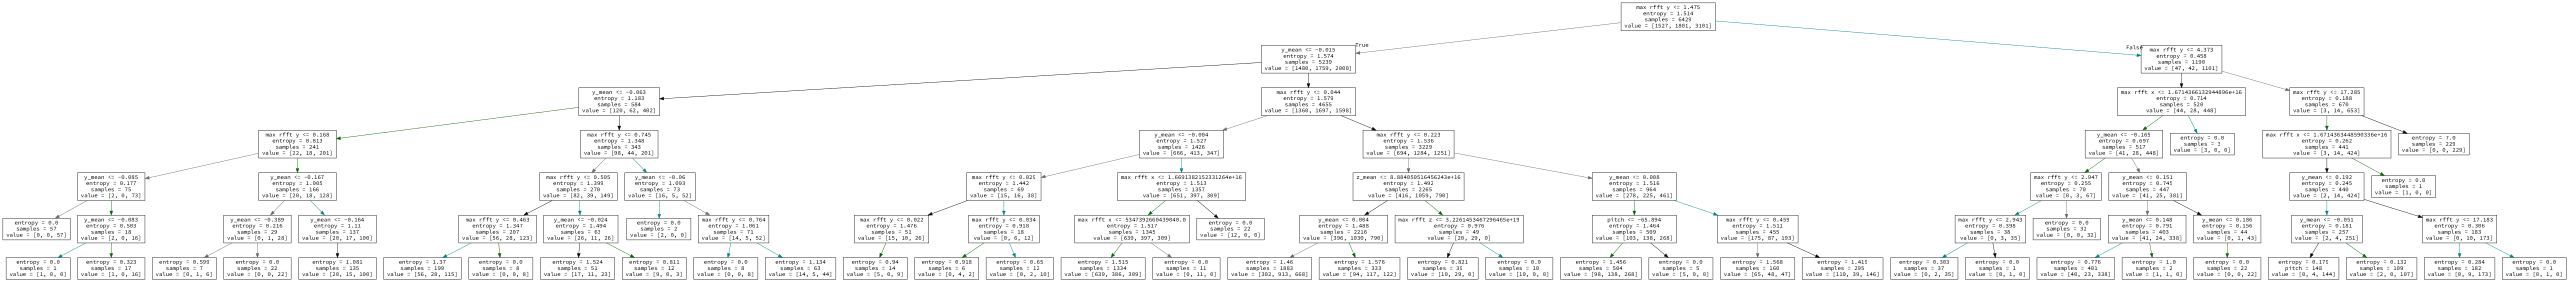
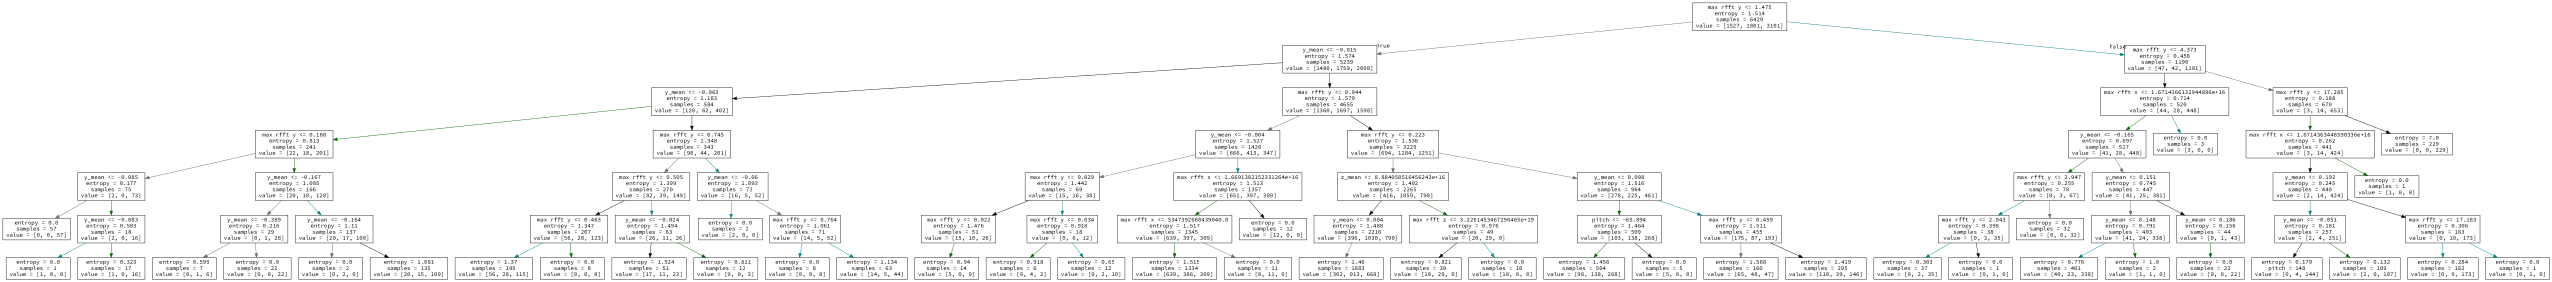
node "entropy = 0.0 samples = 22 value = [12, 0, 0]": label "entropy = 0.0 samples = 22 value = [12, 0, 0]" -> "entropy = 0.0 samples = 12 value = [12, 0, 0]"
node "entropy = 0.0 samples = 2 value = [0, 2, 0]": added
node "entropy = 1.576 samples = 333 value = [94, 117, 122]": removed
